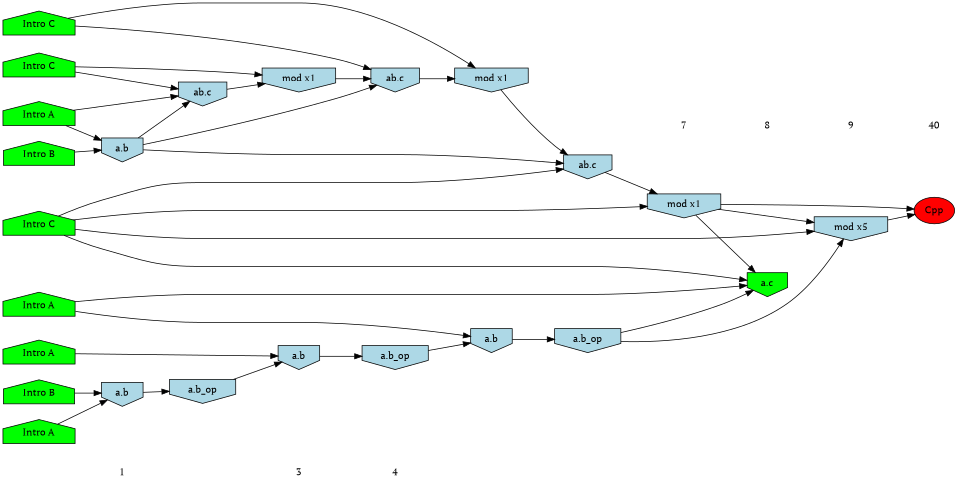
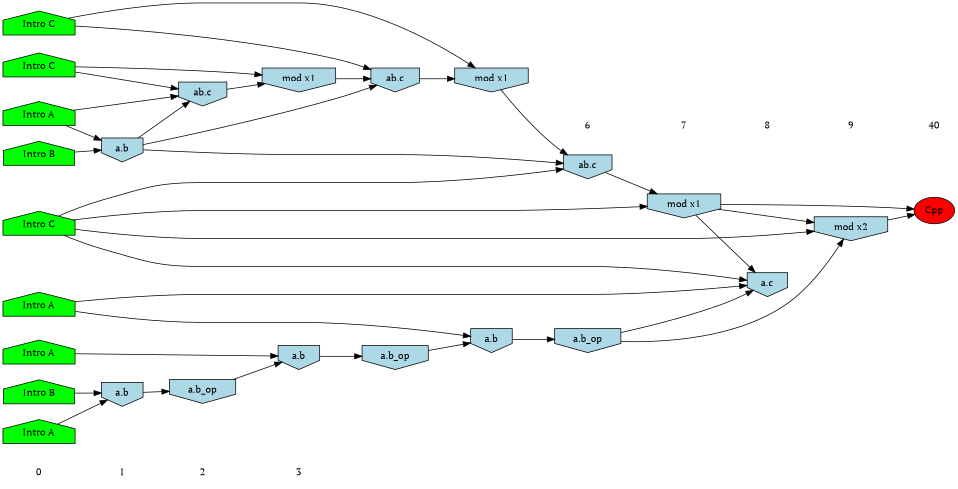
node "6": added
node "mod x5": label "mod x5" -> "mod x2"
node "a.c": fillcolor green -> lightblue
node "0": added
node "2": added
node "4": removed
